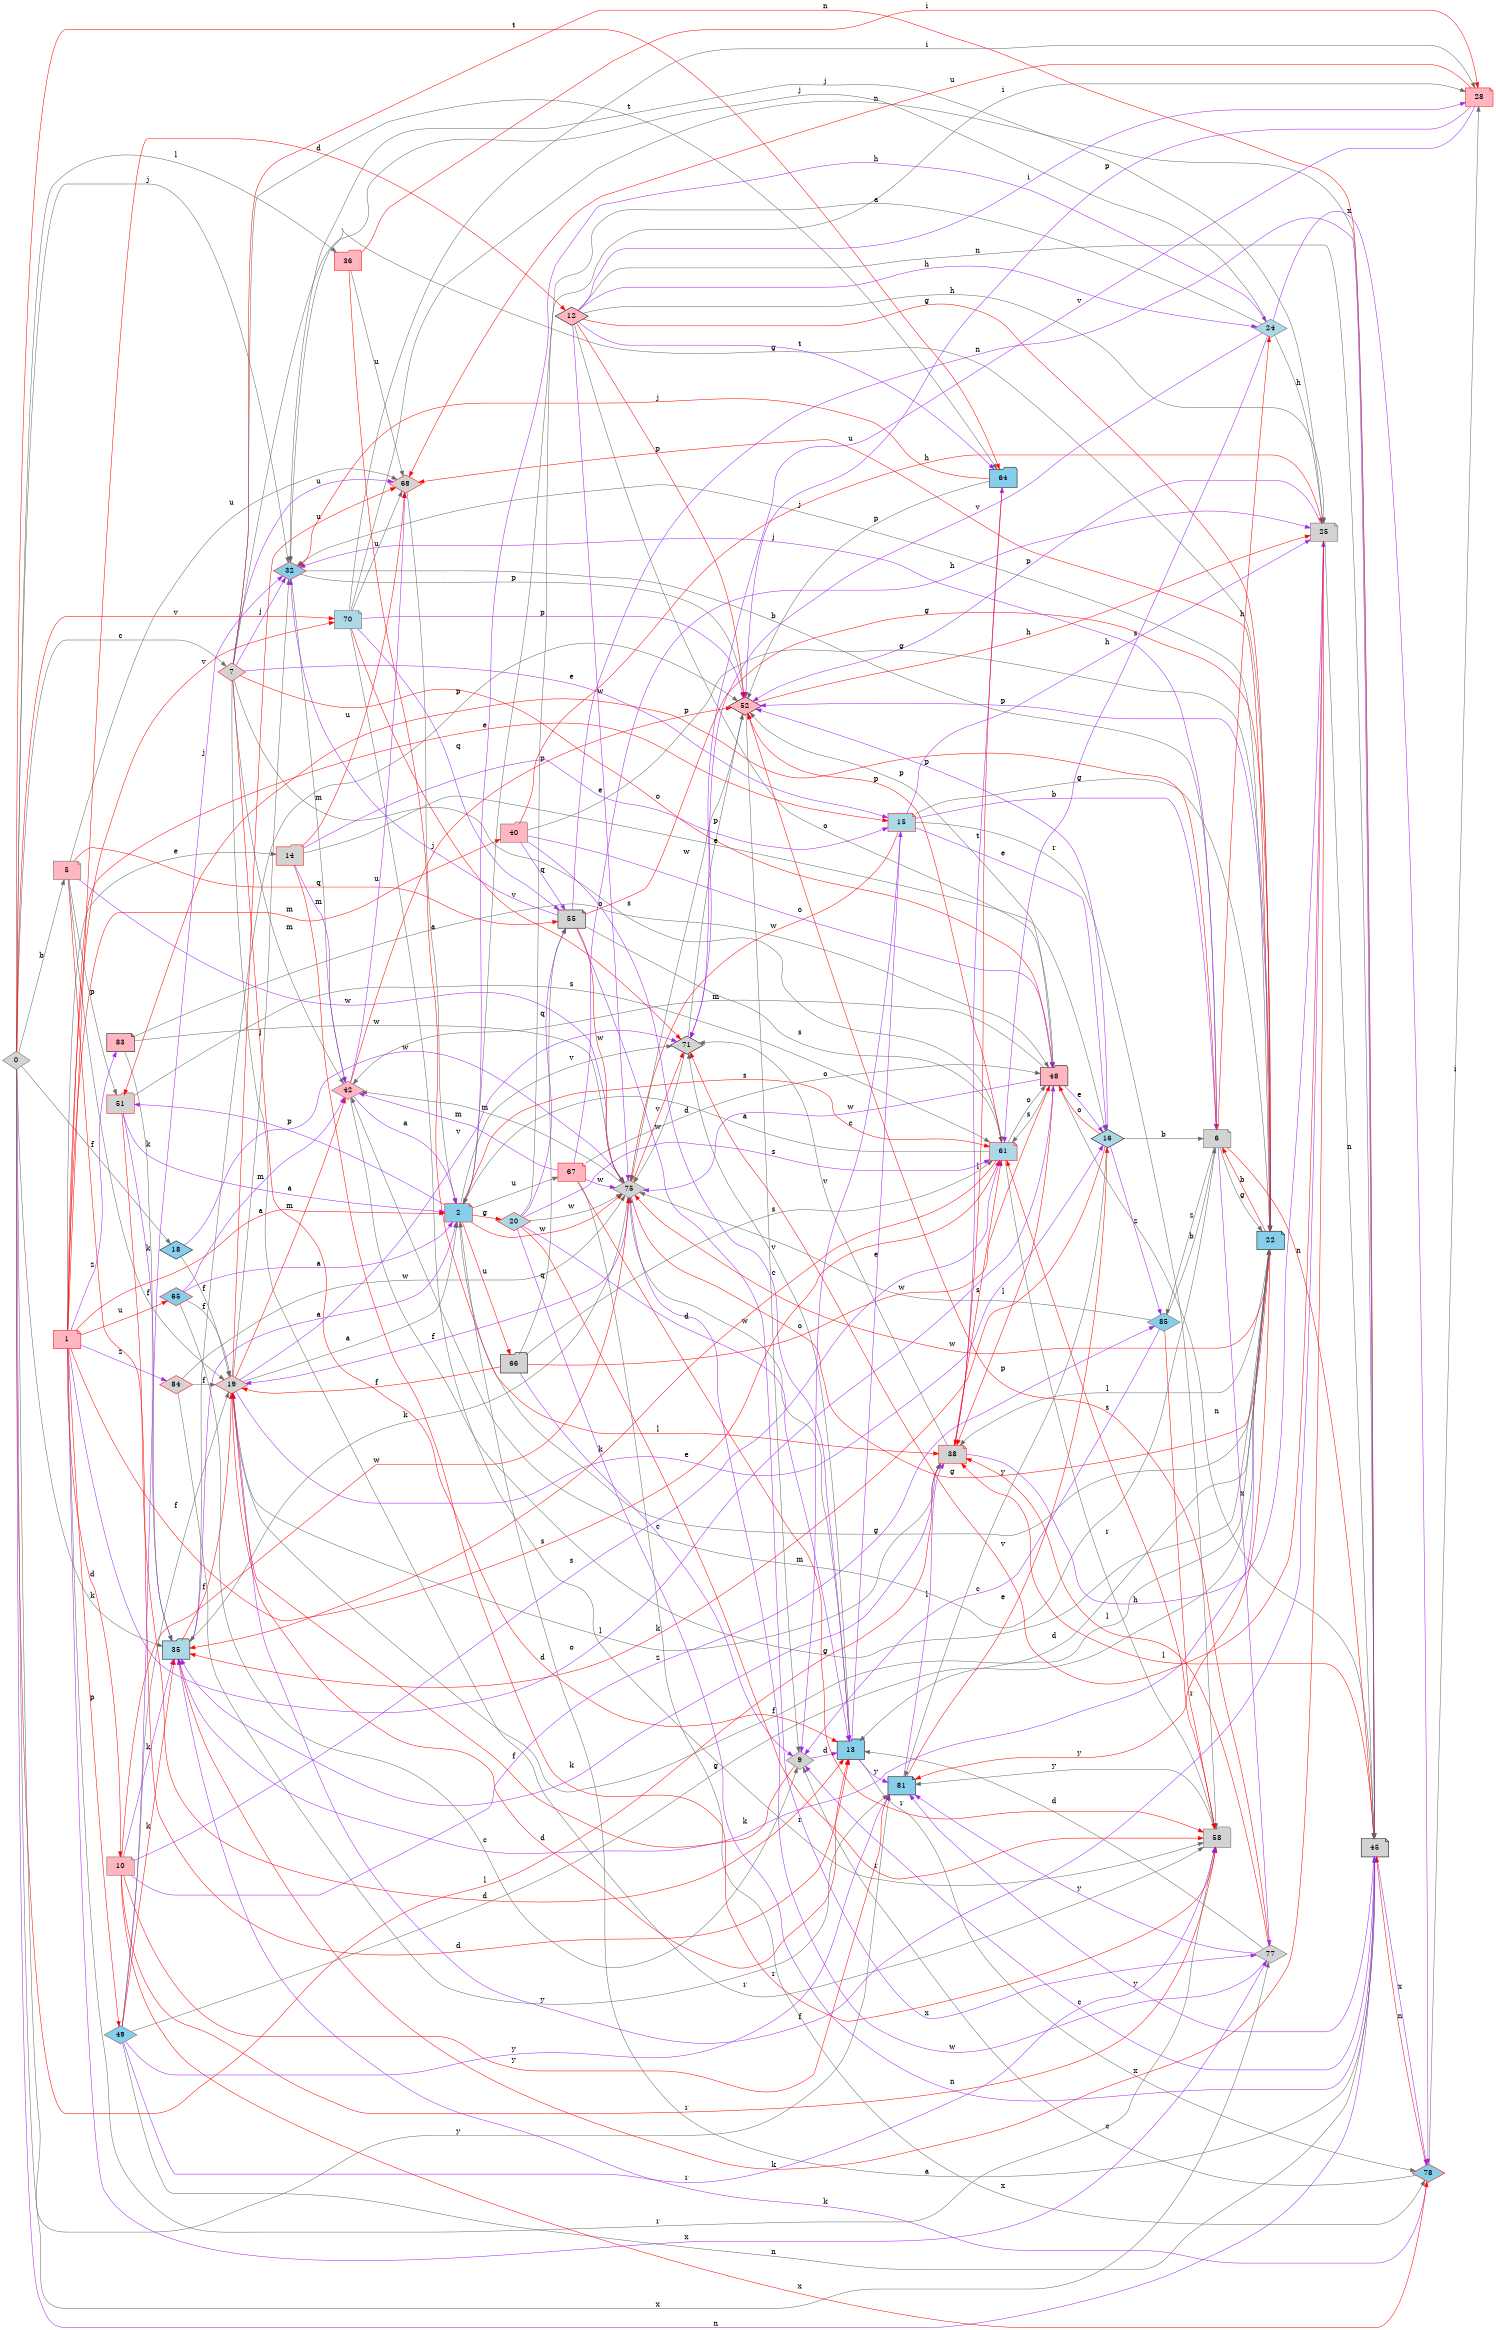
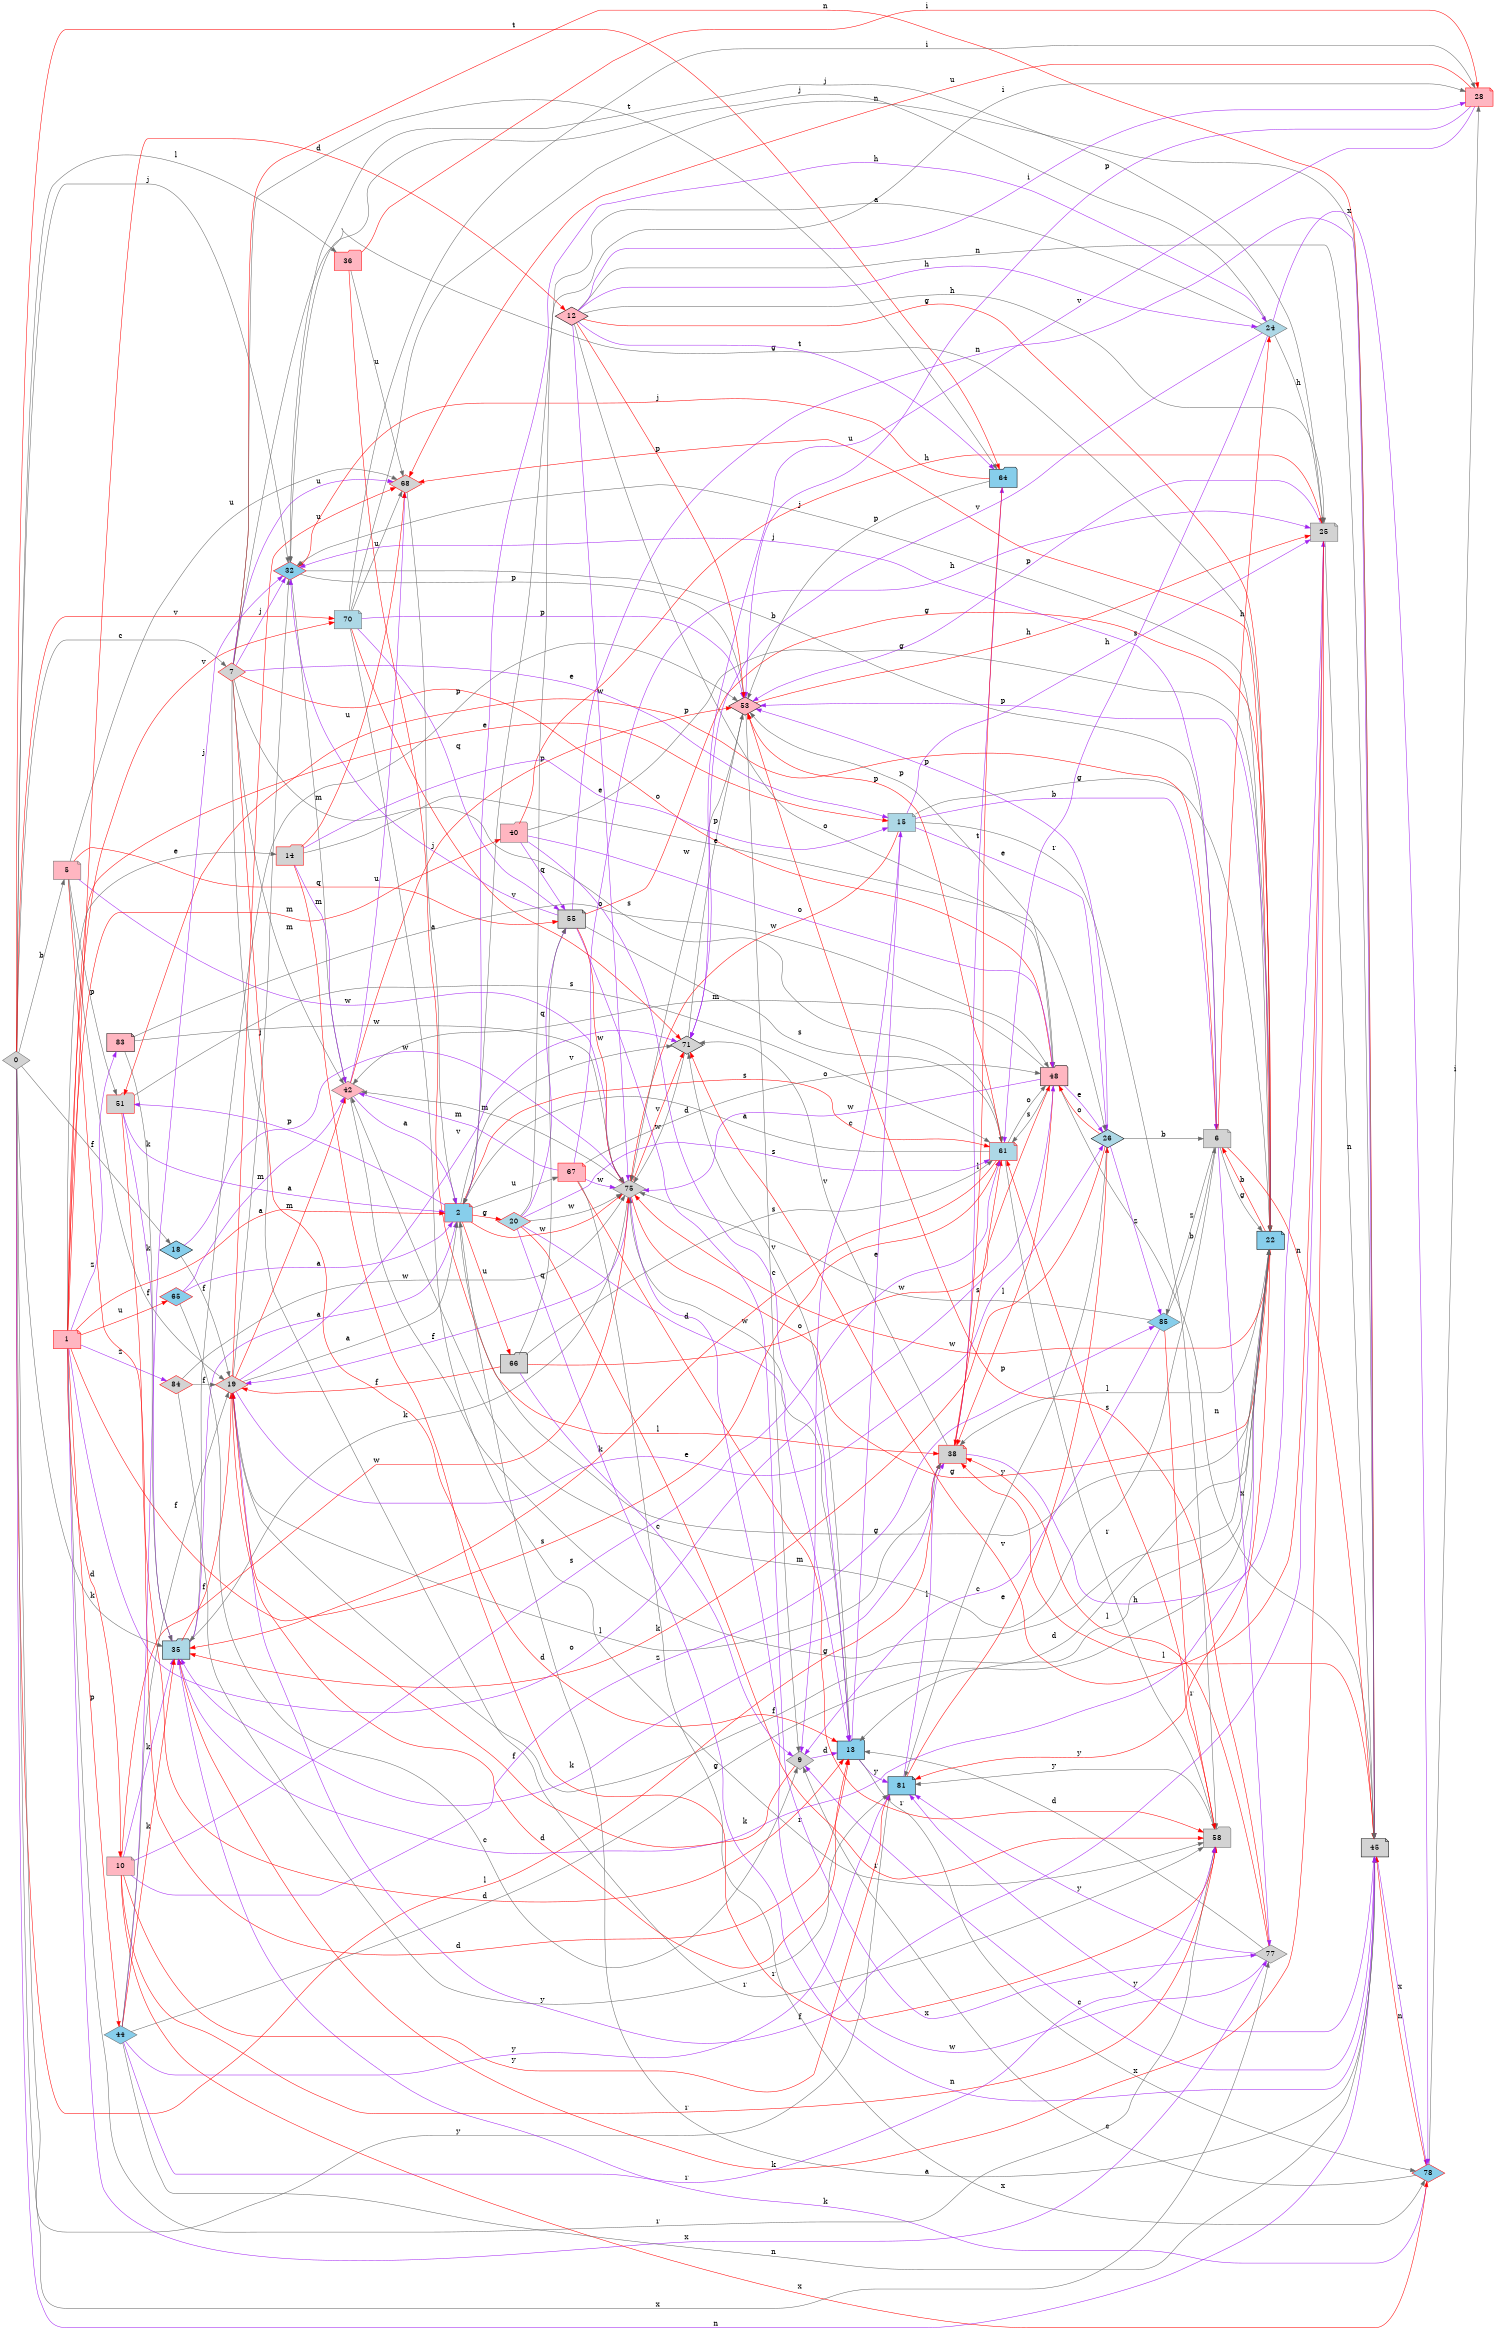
node "52": label "52" -> "53"
node "15": color red -> gray40
node "16": label "16" -> "26"
edge "65" -> "19": removed, label "f"
node "49": label "49" -> "44"
